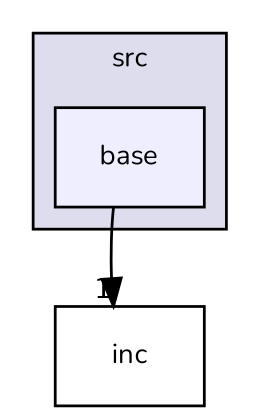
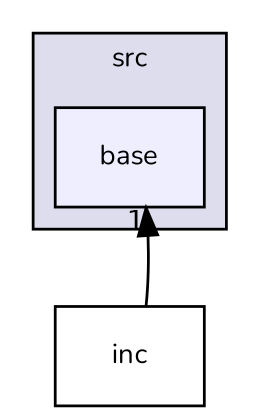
edge "base" -> "inc": reversed
